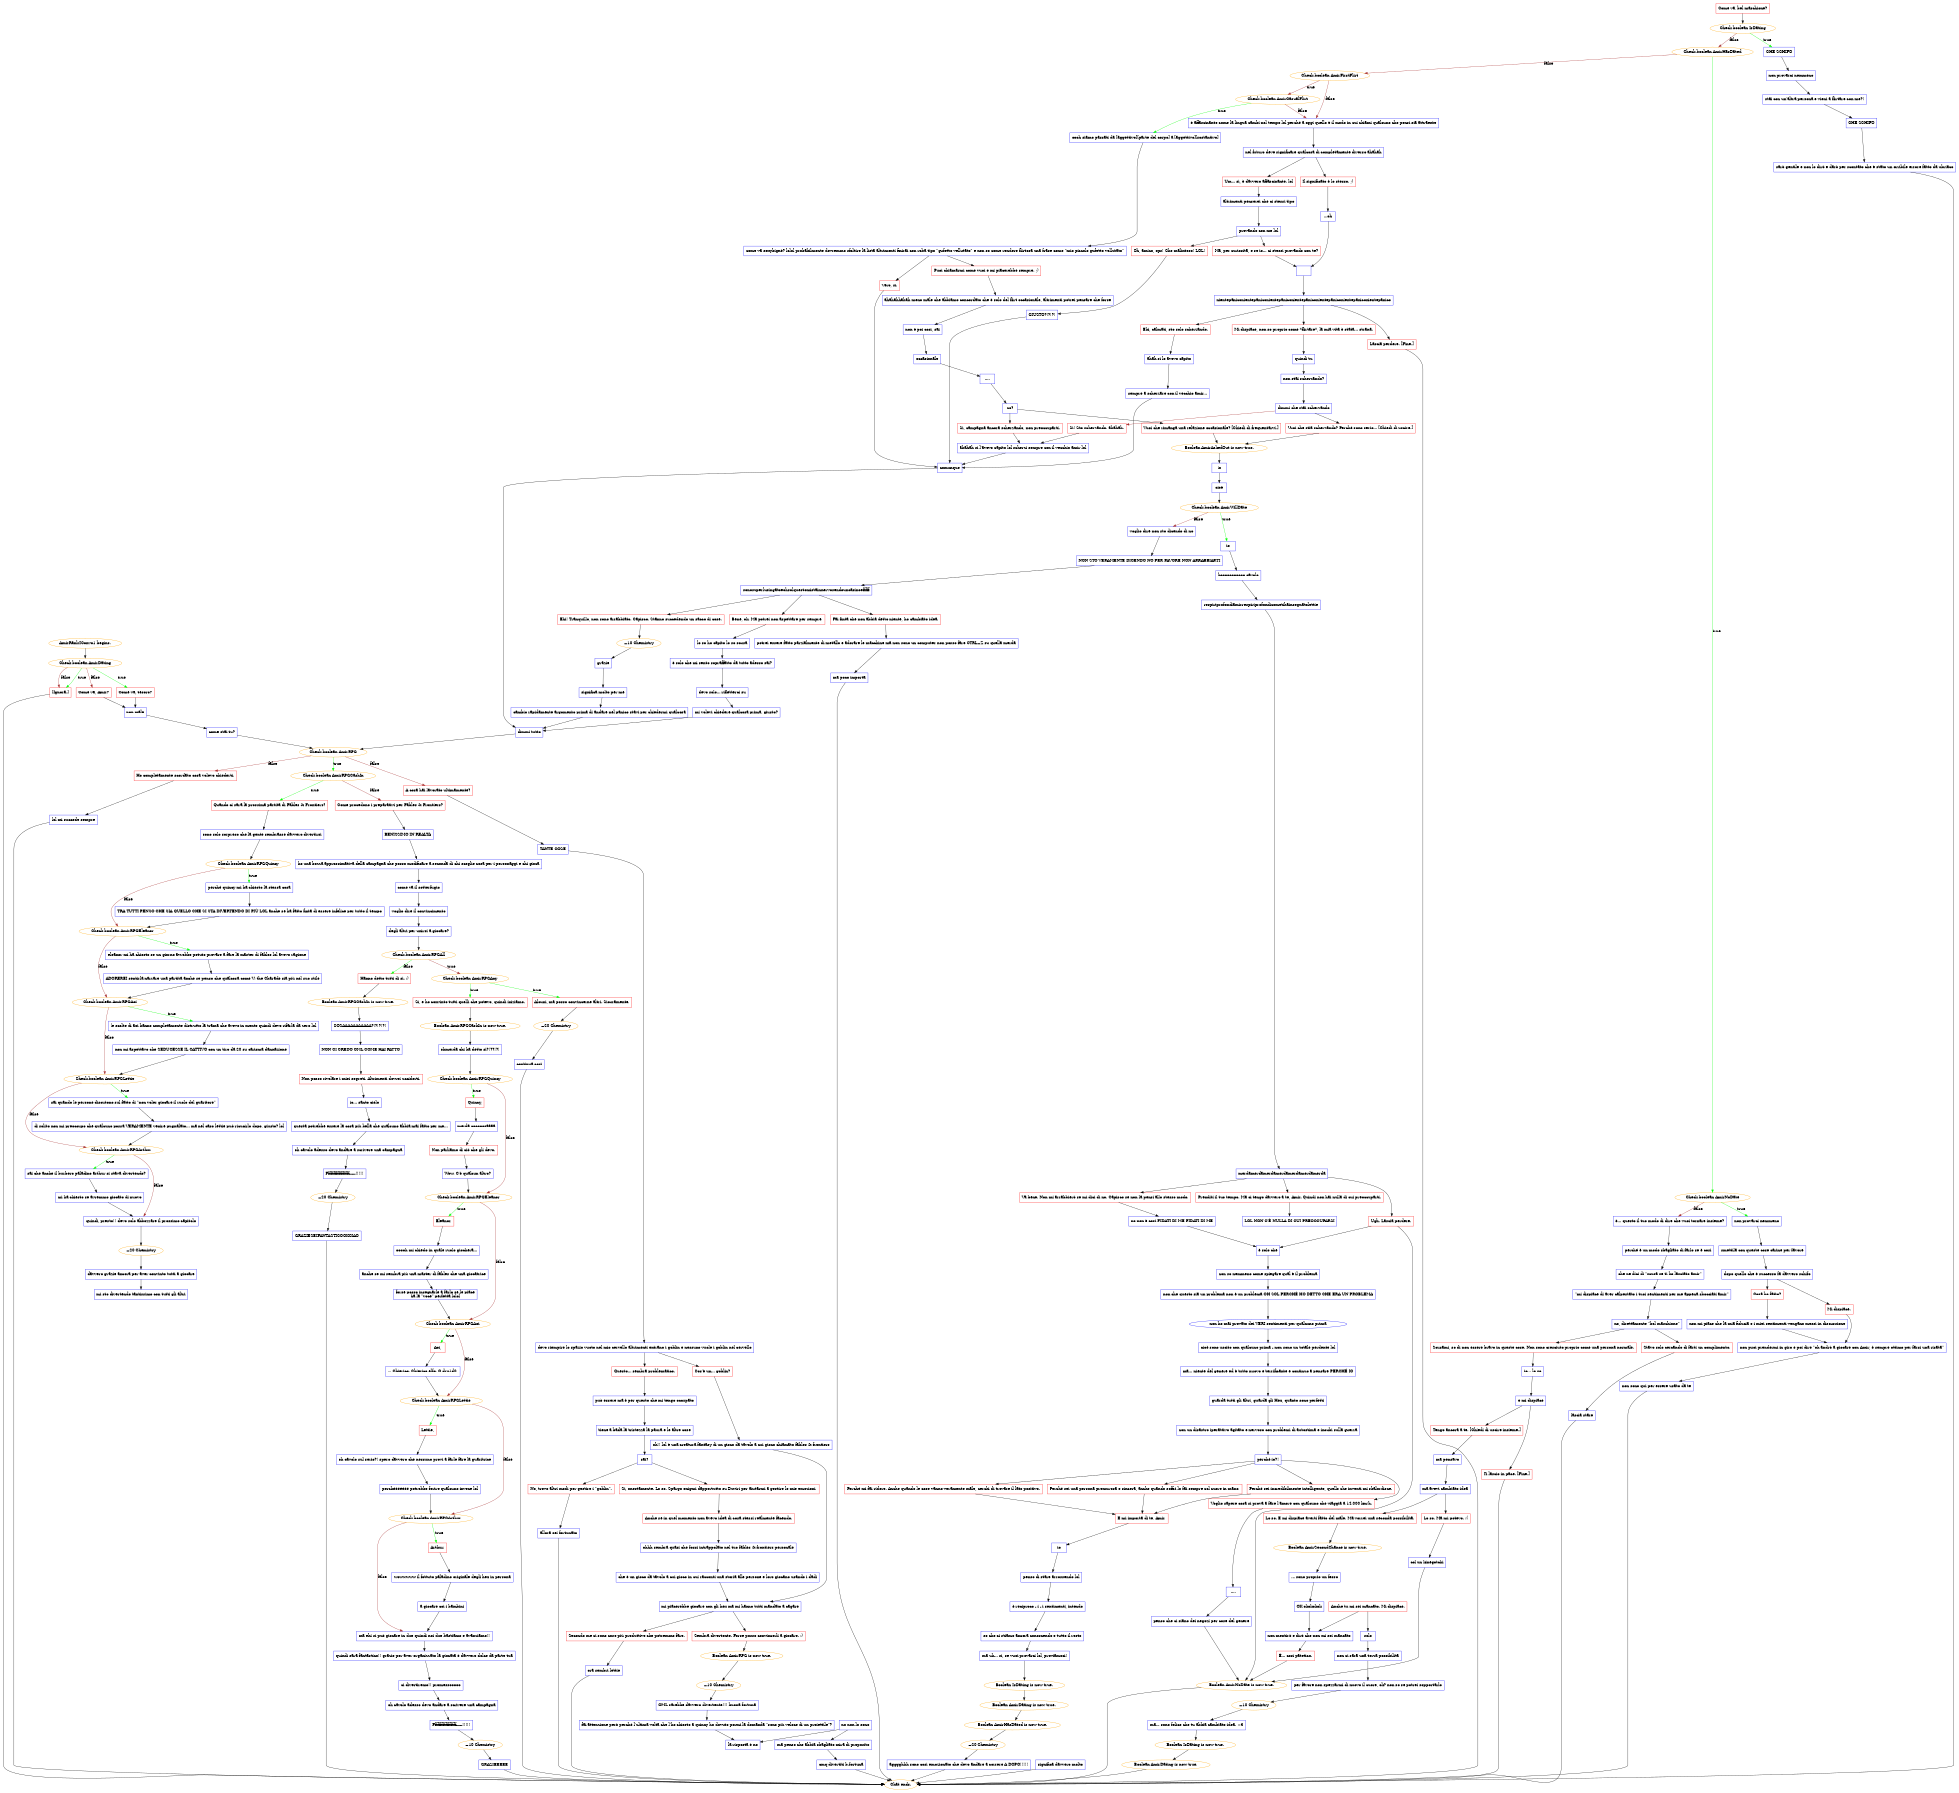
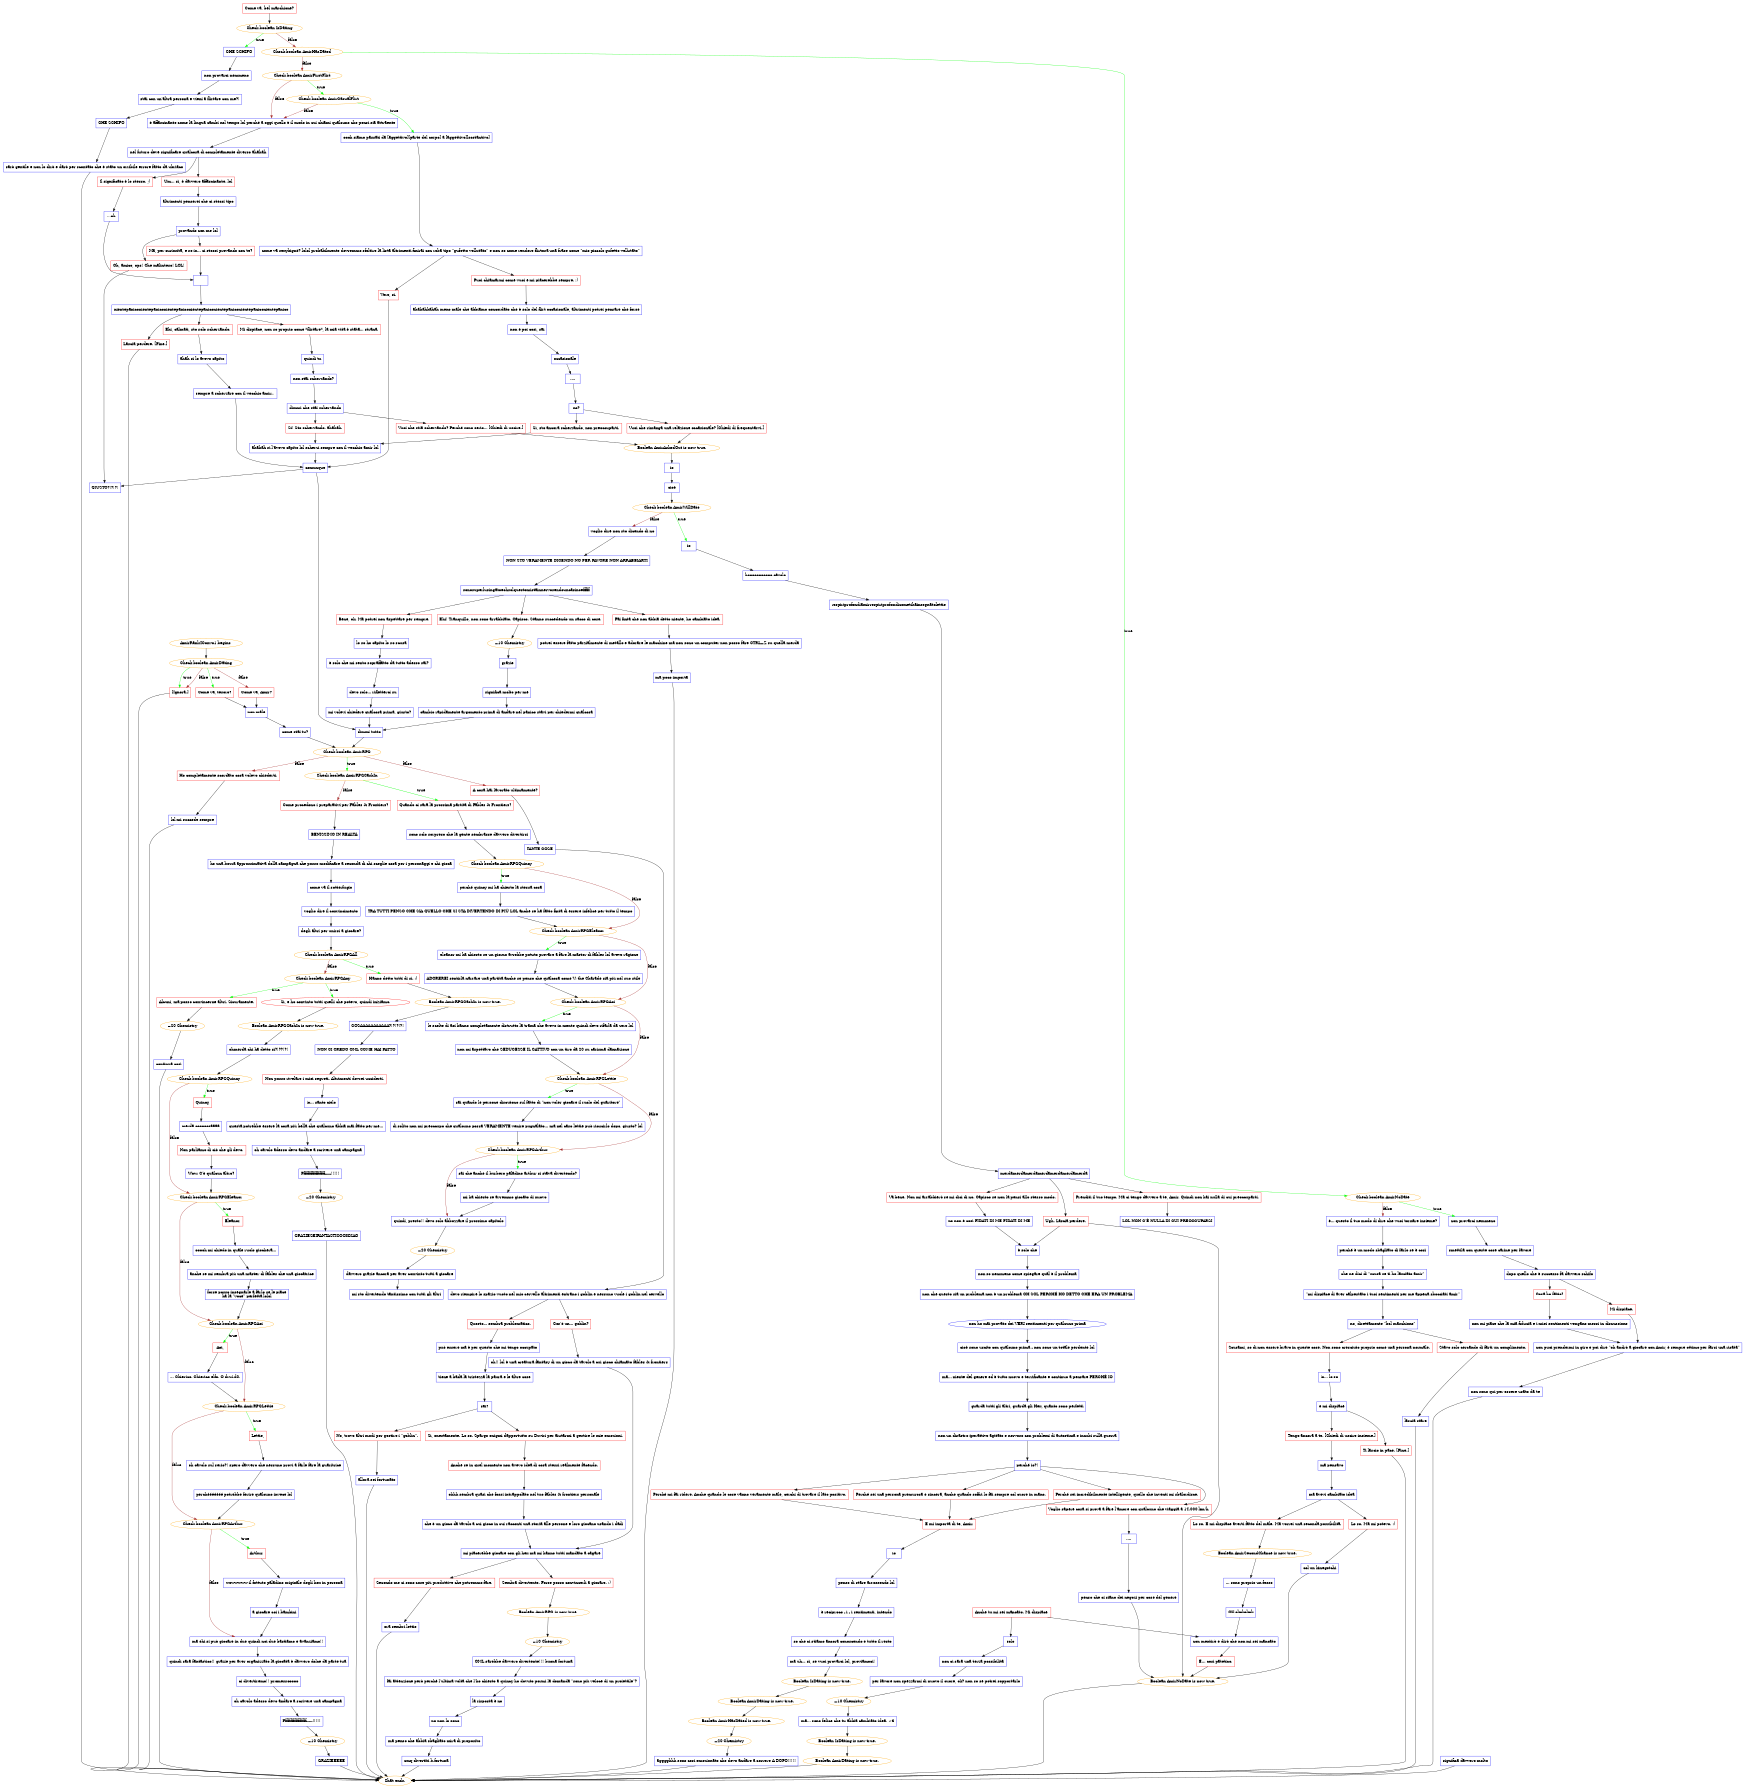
edge "Check boolean AmirFirstFlirt" -> "Check boolean AmirCasualFlirt": color brown -> green
edge "GIUSTO?!?!?!" -> "comunque": reversed
edge "dimmi che stai scherzando" -> "Sì! Sto scherzando. ahahah.": color brown -> black
node "Sì, campagna ancora scherzando, non preoccuparti.": label "Sì, campagna ancora scherzando, non preoccuparti." -> "Sì, sto ancora scherzando, non preoccuparti."
edge "Check boolean AmirRPGAll" -> "Hanno detto tutti di sì. :)": label "false" -> "true"
edge "Check boolean AmirRPGAll" -> "Check boolean AmirRPGAny": label "true" -> "false"
node "Sì, e ho convinto tutti quelli che potevo, quindi iniziamo.": shape box -> ellipse
edge "no non lo sono" -> "la risposta è no": reversed
